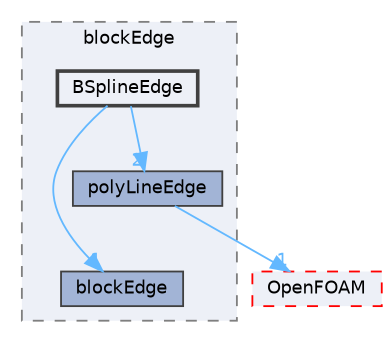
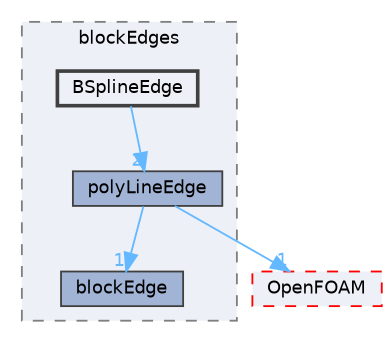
cluster "blockEdge": label "blockEdge" -> "blockEdges"
edge "BSplineEdge" -> "blockEdge": now "polyLineEdge" -> "blockEdge"
